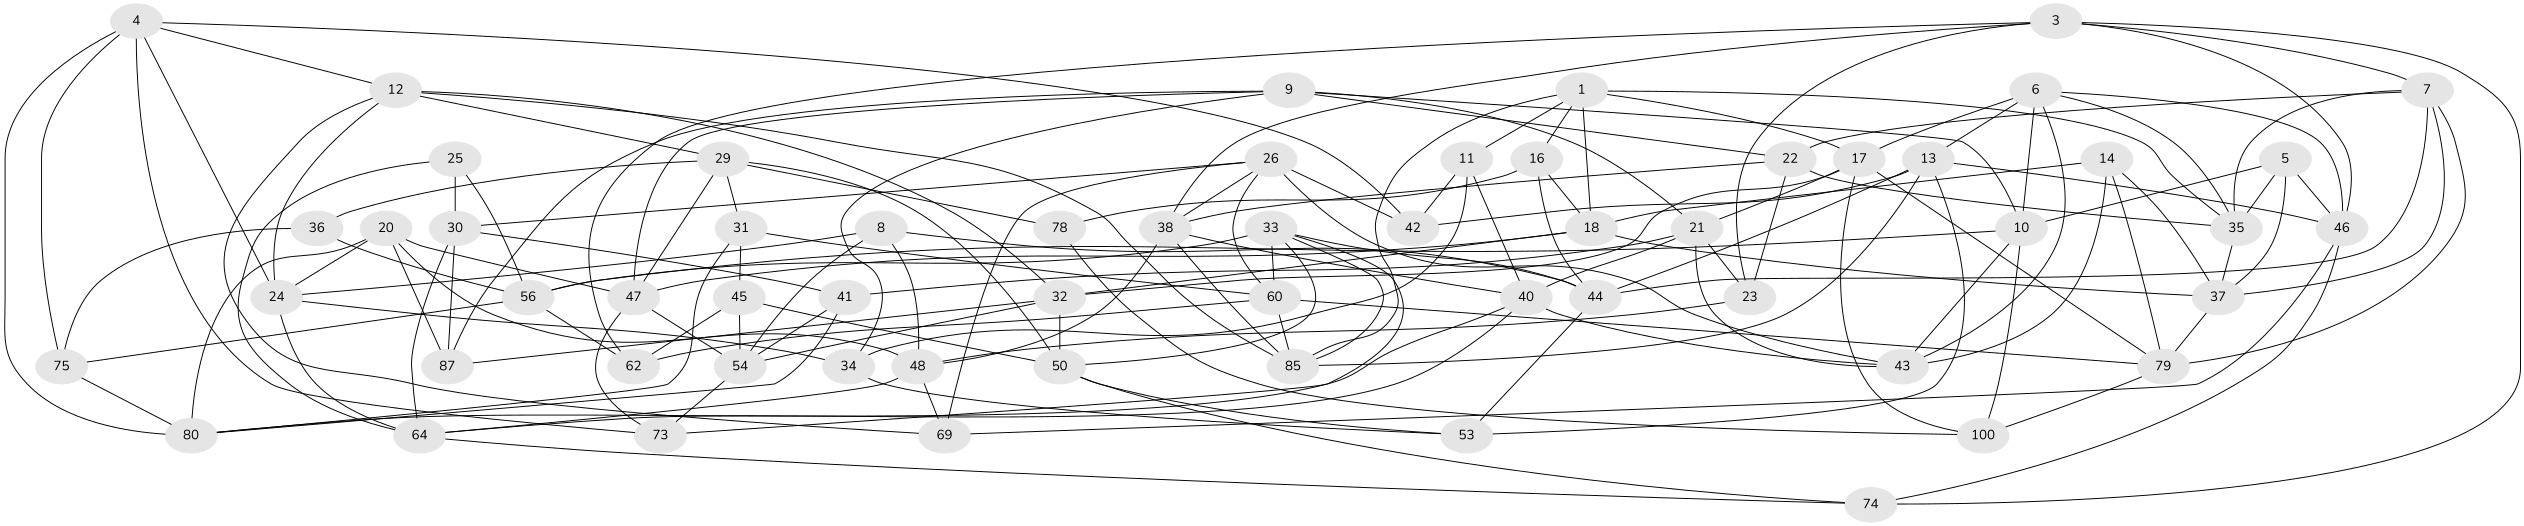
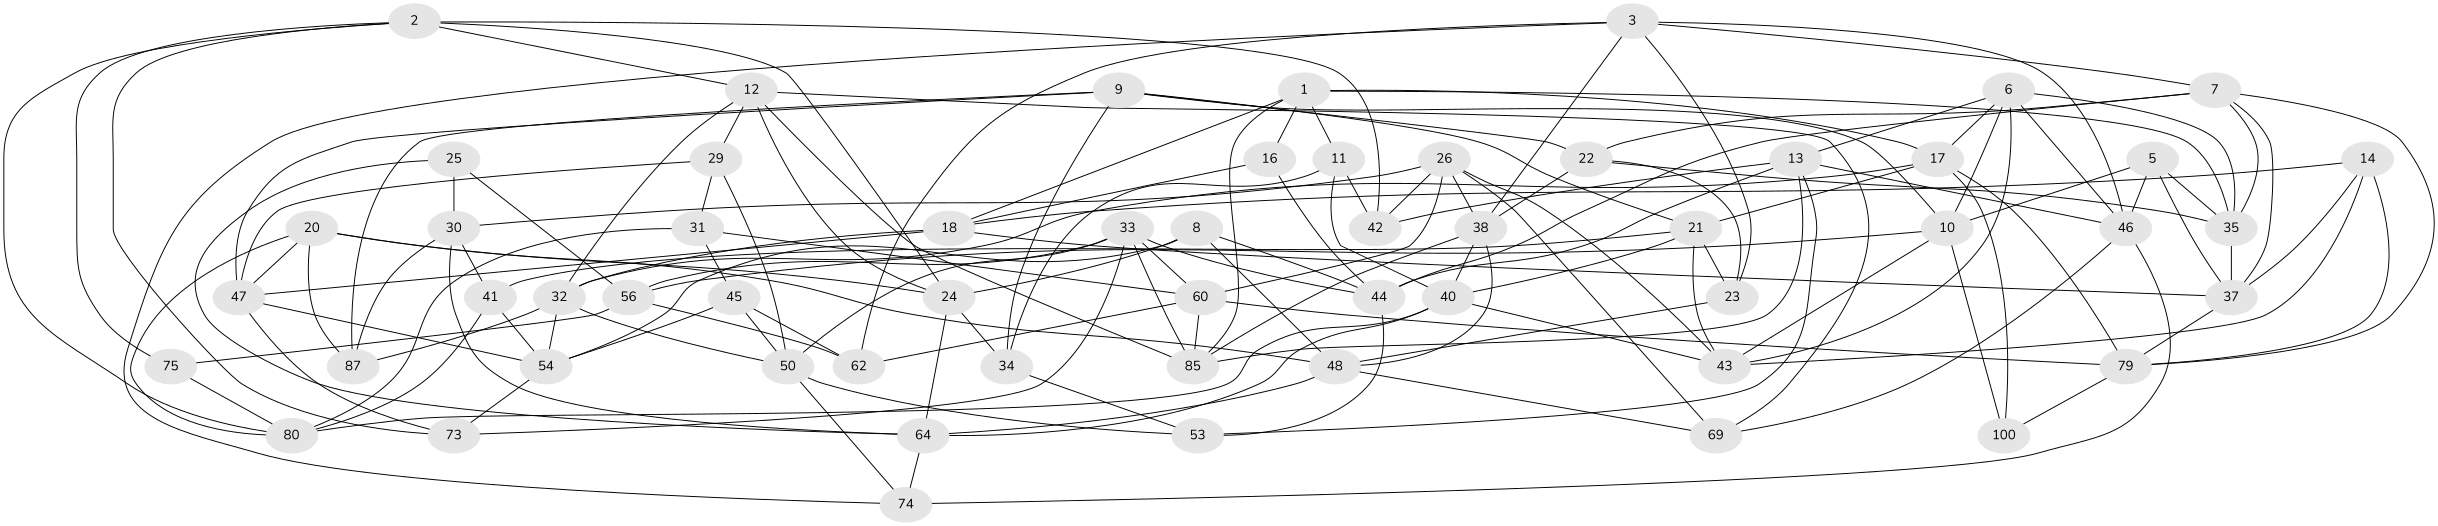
node "4": label "4" -> "2"
node "36": removed
node "78": removed
